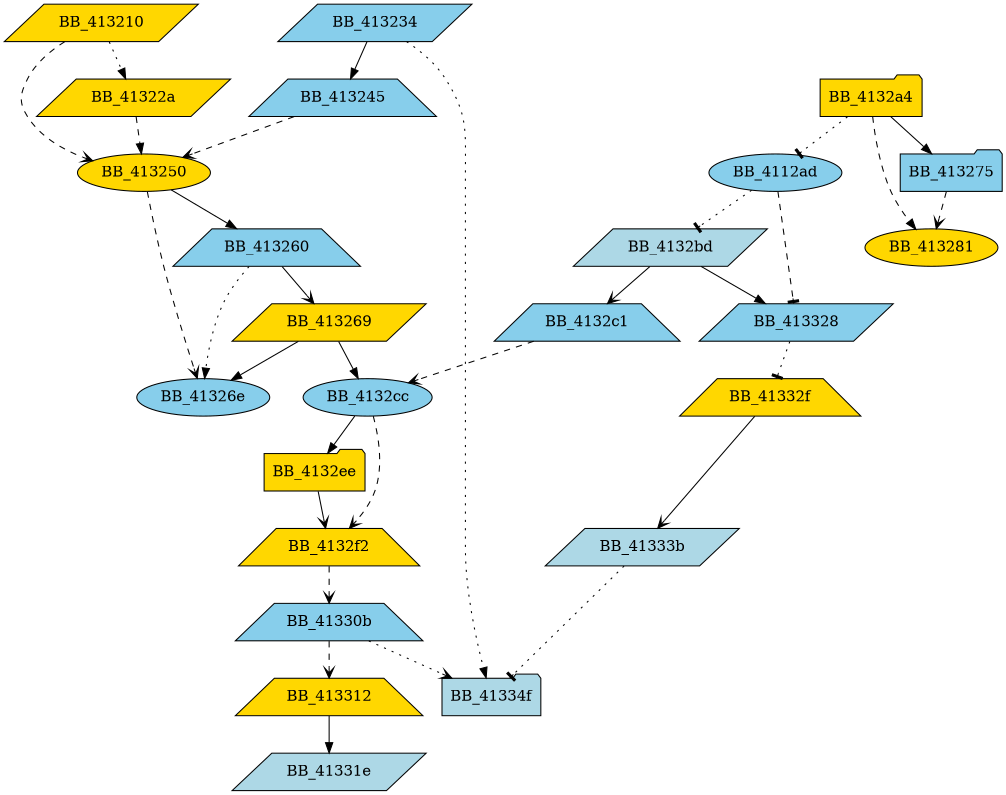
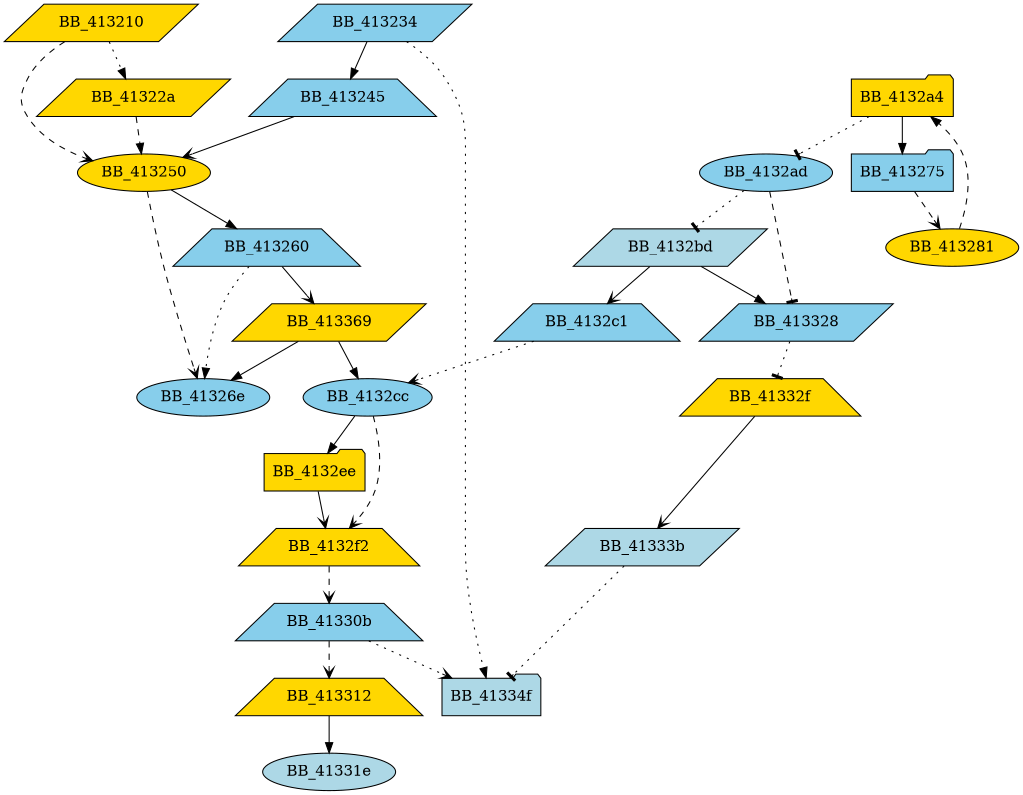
edge "BB_413245" -> "BB_413250": style dashed -> solid
edge "BB_4132a4" -> "BB_413281": reversed
node "BB_4112ad": label "BB_4112ad" -> "BB_4132ad"
node "BB_413269": label "BB_413269" -> "BB_413369"
edge "BB_4132c1" -> "BB_4132cc": style dashed -> dotted
node "BB_41331e": shape parallelogram -> ellipse
